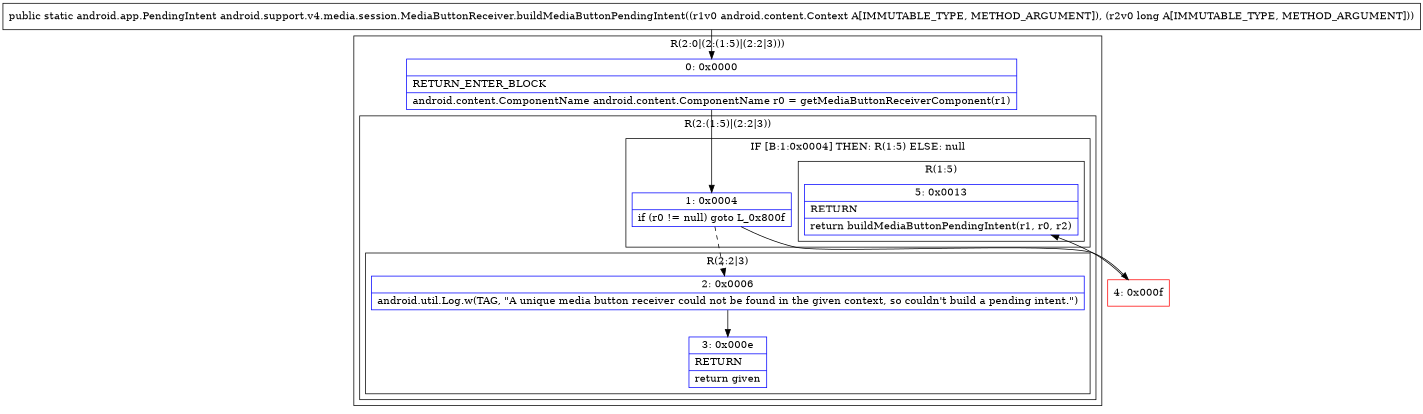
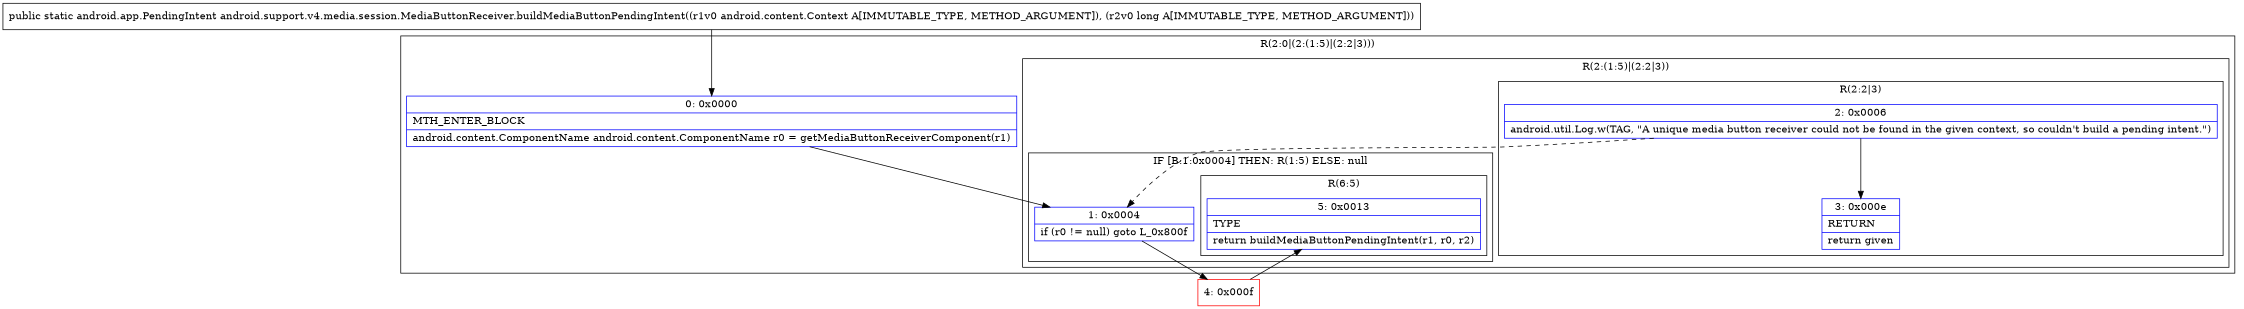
node "0: 0x0000": text "RETURN_ENTER_BLOCK" -> "MTH_ENTER_BLOCK"
cluster "R(1:5)": label "R(1:5)" -> "R(6:5)"
node "5: 0x0013": text "RETURN" -> "TYPE"
edge "1: 0x0004" -> "2: 0x0006": reversed
